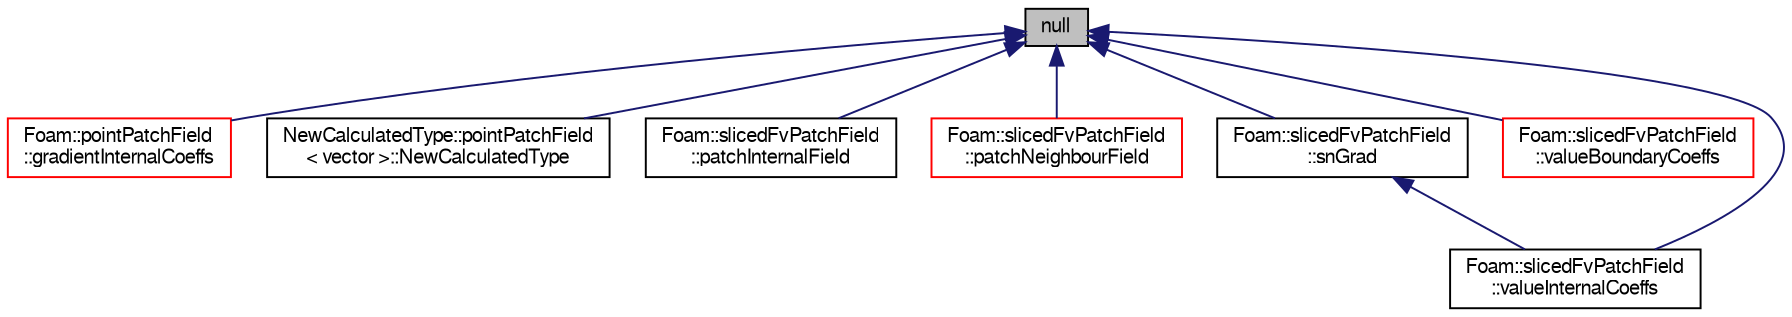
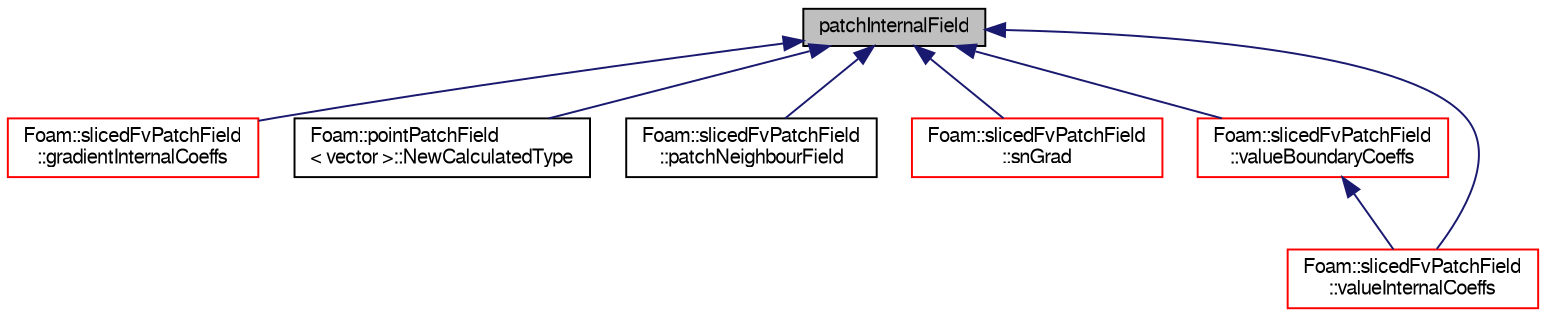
node "null": label "null" -> "patchInternalField"
node "Foam::pointPatchField ::gradientInternalCoeffs": label "Foam::pointPatchField ::gradientInternalCoeffs" -> "Foam::slicedFvPatchField ::gradientInternalCoeffs"
node "NewCalculatedType::pointPatchField < vector >::NewCalculatedType": label "NewCalculatedType::pointPatchField < vector >::NewCalculatedType" -> "Foam::pointPatchField < vector >::NewCalculatedType"
node "Foam::slicedFvPatchField ::patchInternalField": removed
node "Foam::slicedFvPatchField ::patchNeighbourField": color red -> black
node "Foam::slicedFvPatchField ::snGrad": color black -> red
edge "Foam::slicedFvPatchField ::valueInternalCoeffs" -> "Foam::slicedFvPatchField ::snGrad": now "Foam::slicedFvPatchField ::valueInternalCoeffs" -> "Foam::slicedFvPatchField ::valueBoundaryCoeffs"
node "Foam::slicedFvPatchField ::valueInternalCoeffs": color black -> red
